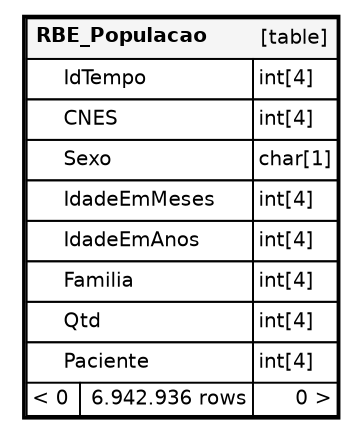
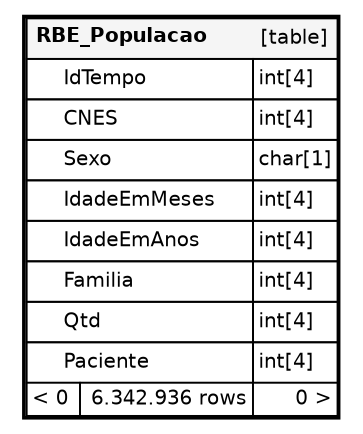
node "RBE_Populacao": text "6.942.936 rows" -> "6.342.936 rows"
